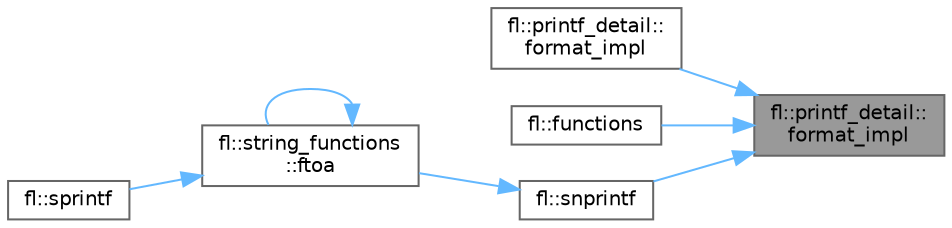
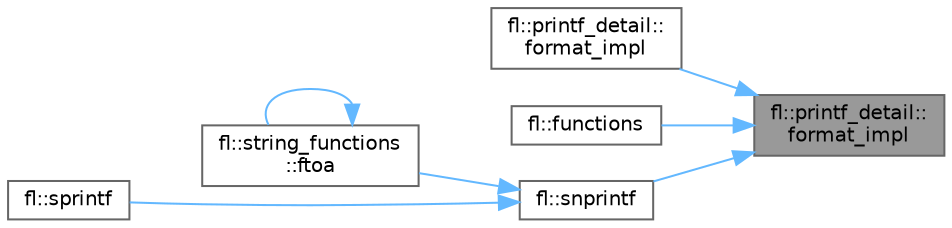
edge "fl::sprintf" -> "fl::string_functions ::ftoa": now "fl::sprintf" -> "fl::snprintf"
